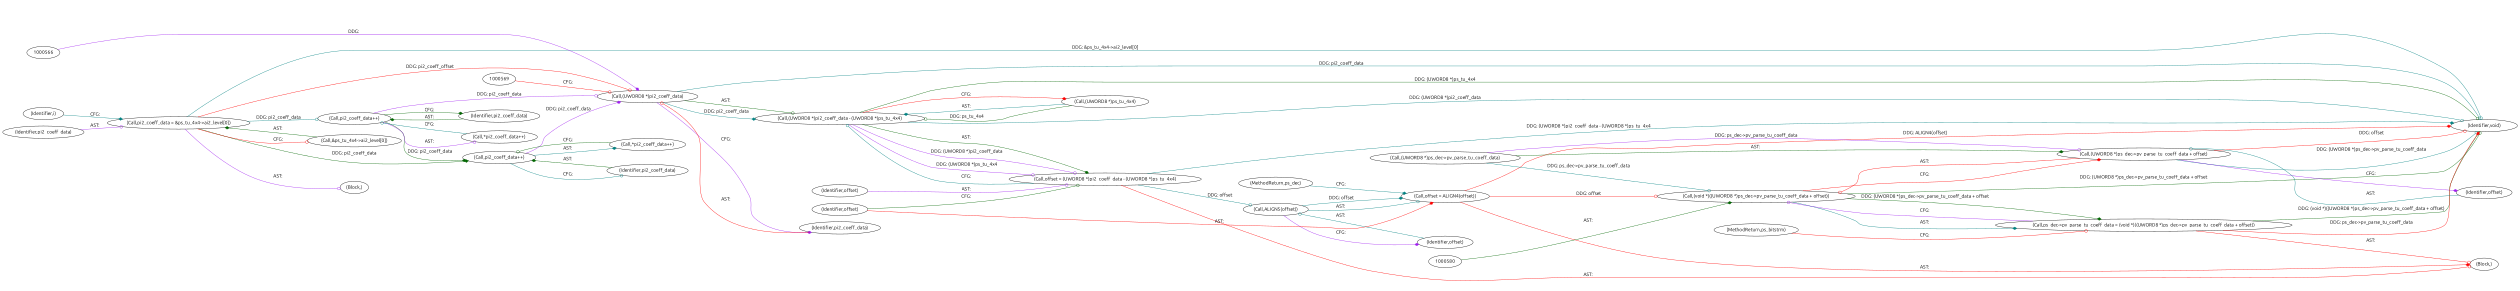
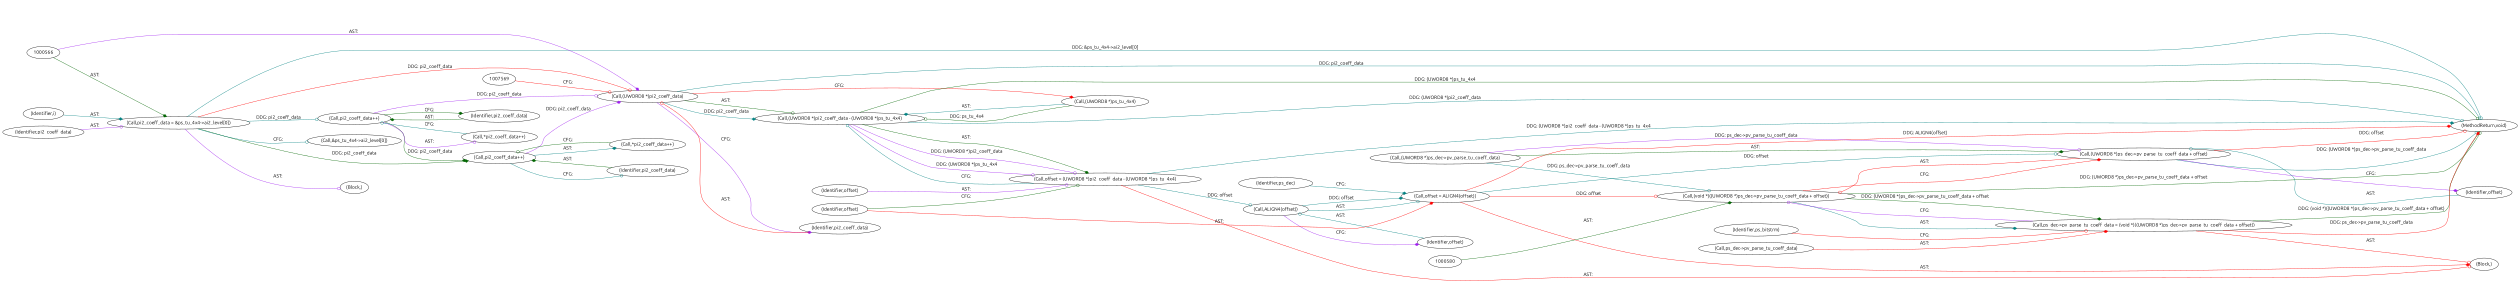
edge "1000566" -> "(Call,(UWORD8 *)pi2_coeff_data)": label "DDG: " -> "AST: "
edge "(Call,pi2_coeff_data = &ps_tu_4x4->ai2_level[0])" -> "(Call,(UWORD8 *)pi2_coeff_data)": label "DDG: pi2_coeff_offset" -> "DDG: pi2_coeff_data"
node "1000569": label "1000569" -> "1007569"
edge "(Call,(UWORD8 *)pi2_coeff_data - (UWORD8 *)ps_tu_4x4)" -> "(Call,(UWORD8 *)ps_tu_4x4)": now "(Call,(UWORD8 *)pi2_coeff_data)" -> "(Call,(UWORD8 *)ps_tu_4x4)"
edge "(Identifier,i)" -> "(Call,pi2_coeff_data = &ps_tu_4x4->ai2_level[0])": label "CFG: " -> "AST: "
node "(Identifier,void)": label "(Identifier,void)" -> "(MethodReturn,void)"
edge "(Call,&ps_tu_4x4->ai2_level[0])" -> "(Call,pi2_coeff_data = &ps_tu_4x4->ai2_level[0])": now "1000566" -> "(Call,pi2_coeff_data = &ps_tu_4x4->ai2_level[0])"
edge "(Call,pi2_coeff_data = &ps_tu_4x4->ai2_level[0])" -> "(Call,&ps_tu_4x4->ai2_level[0])": color red -> teal
edge "(Call,offset = ALIGN4(offset))" -> "(Call,(UWORD8 *)ps_dec->pv_parse_tu_coeff_data + offset)": added, label "DDG: offset"
node "(MethodReturn,ps_dec)": label "(MethodReturn,ps_dec)" -> "(Identifier,ps_dec)"
node "(Call,ALIGN5(offset))": label "(Call,ALIGN5(offset))" -> "(Call,ALIGN4(offset))"
node "(MethodReturn,ps_bitstrm)": label "(MethodReturn,ps_bitstrm)" -> "(Identifier,ps_bitstrm)"
node "(Call,ps_dec->pv_parse_tu_coeff_data)": added
